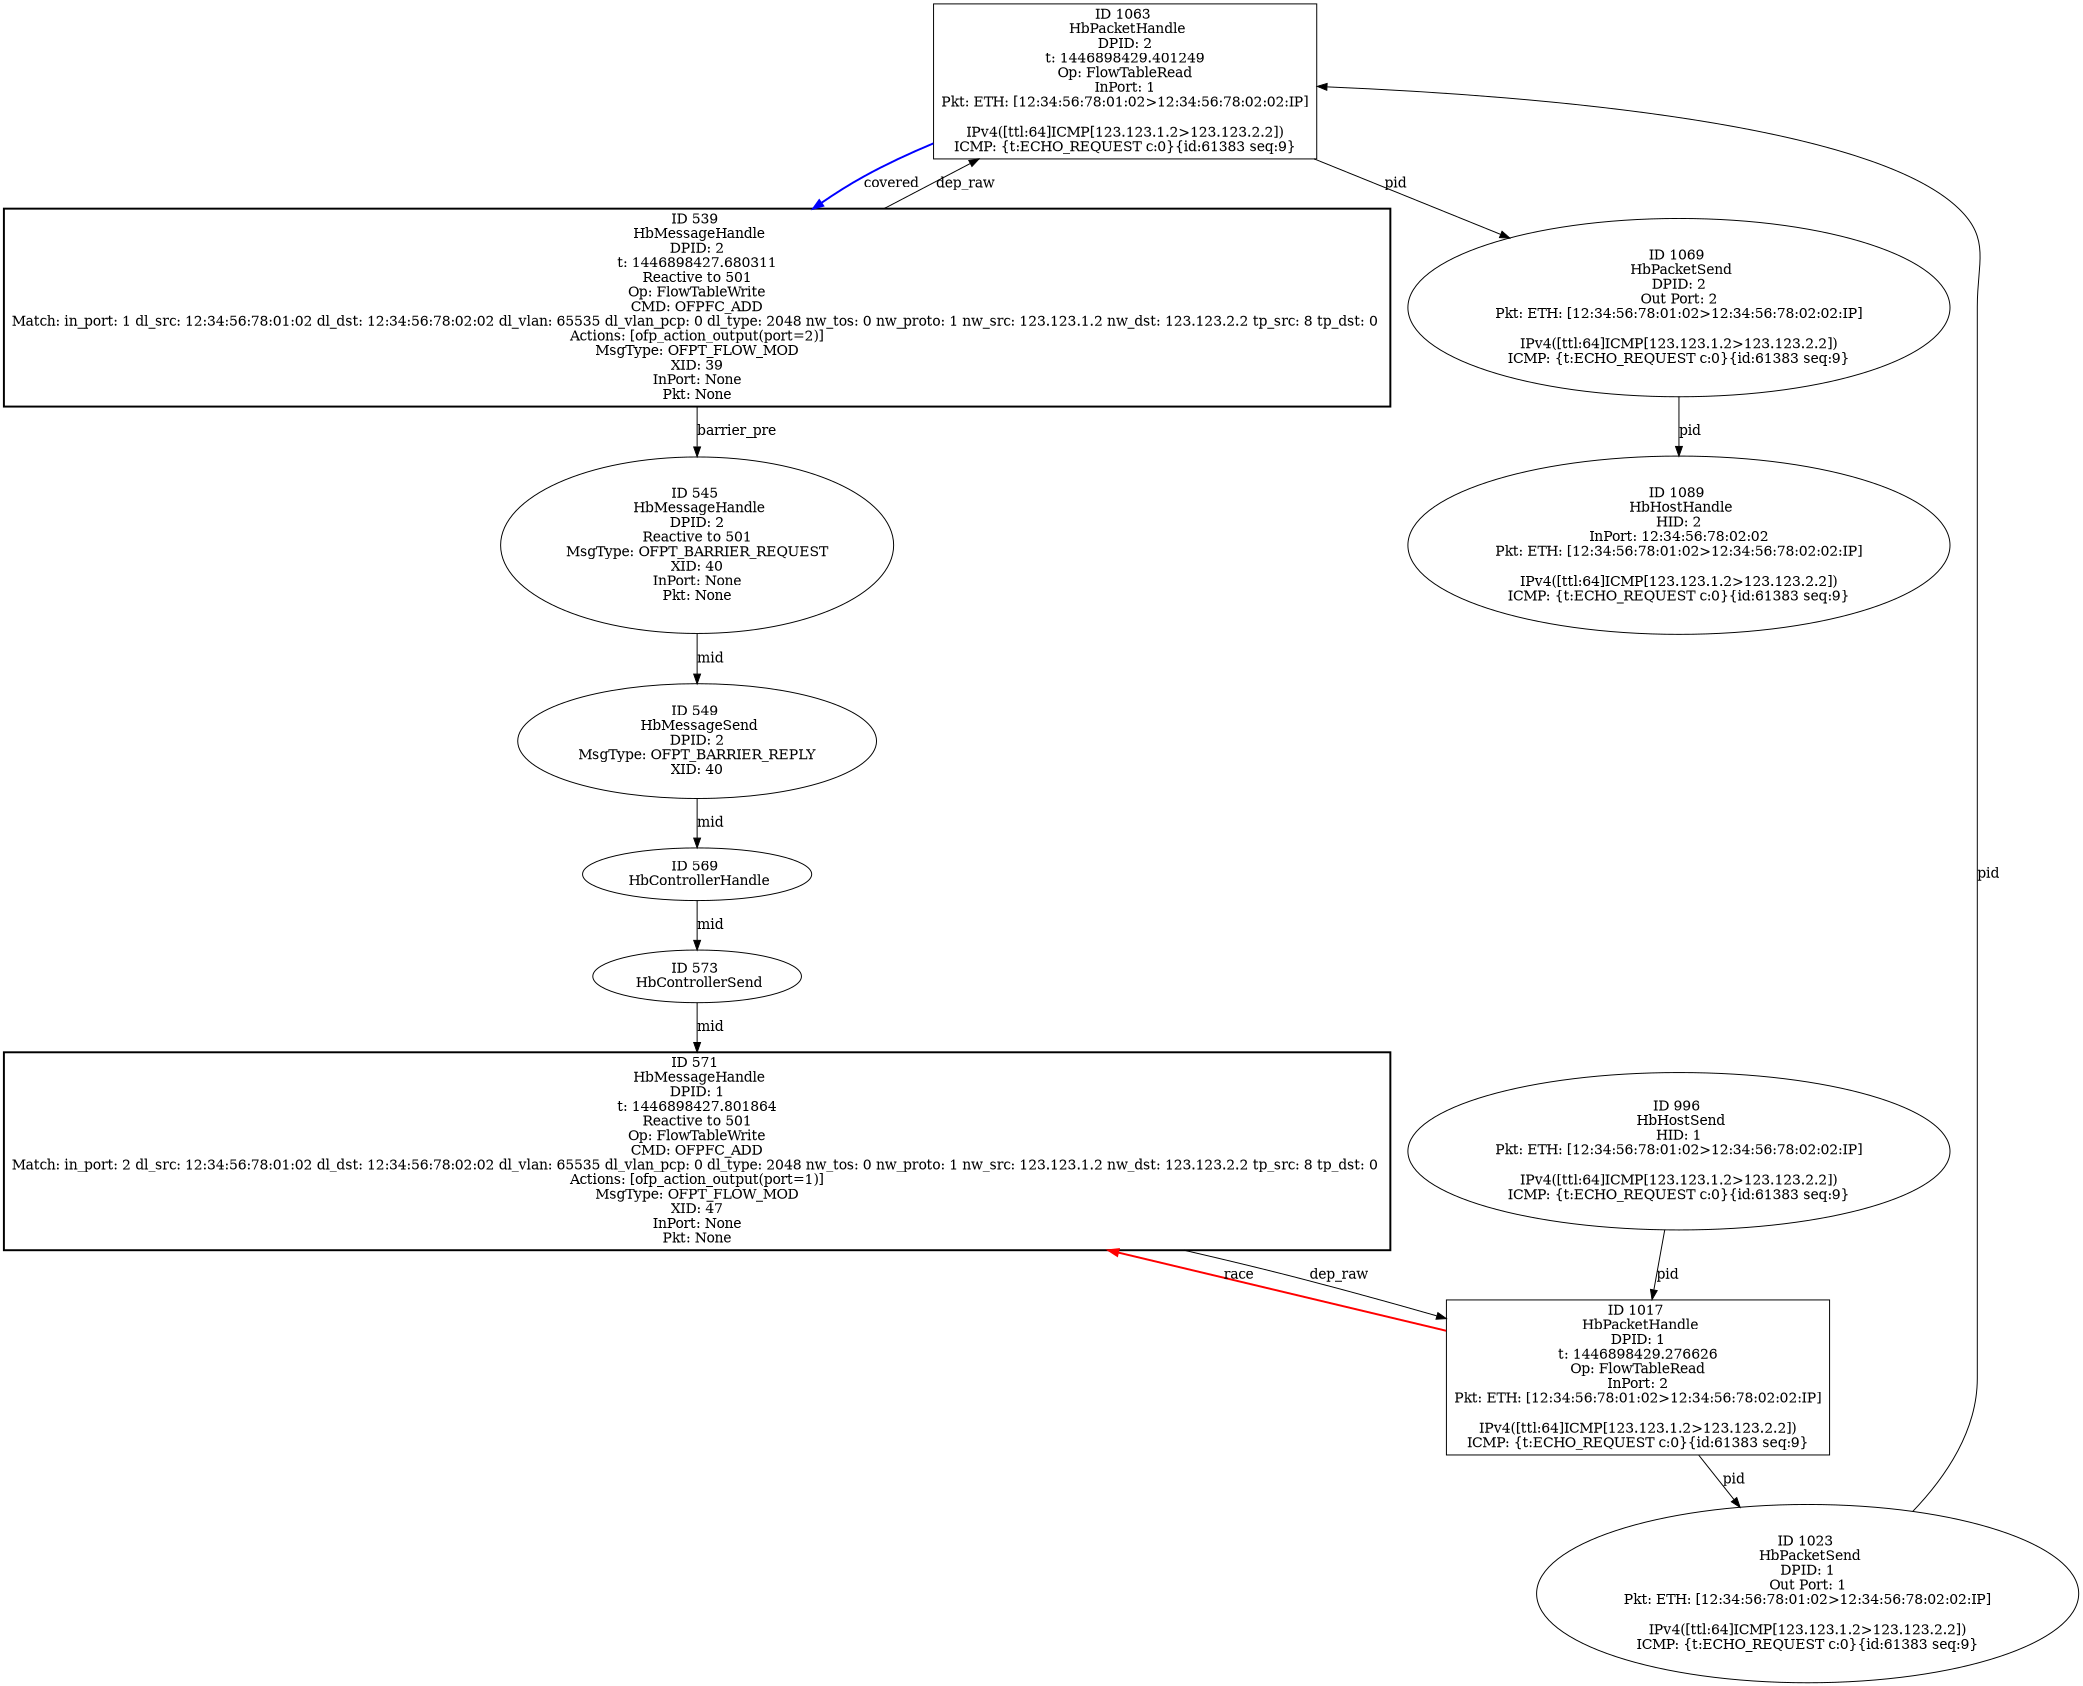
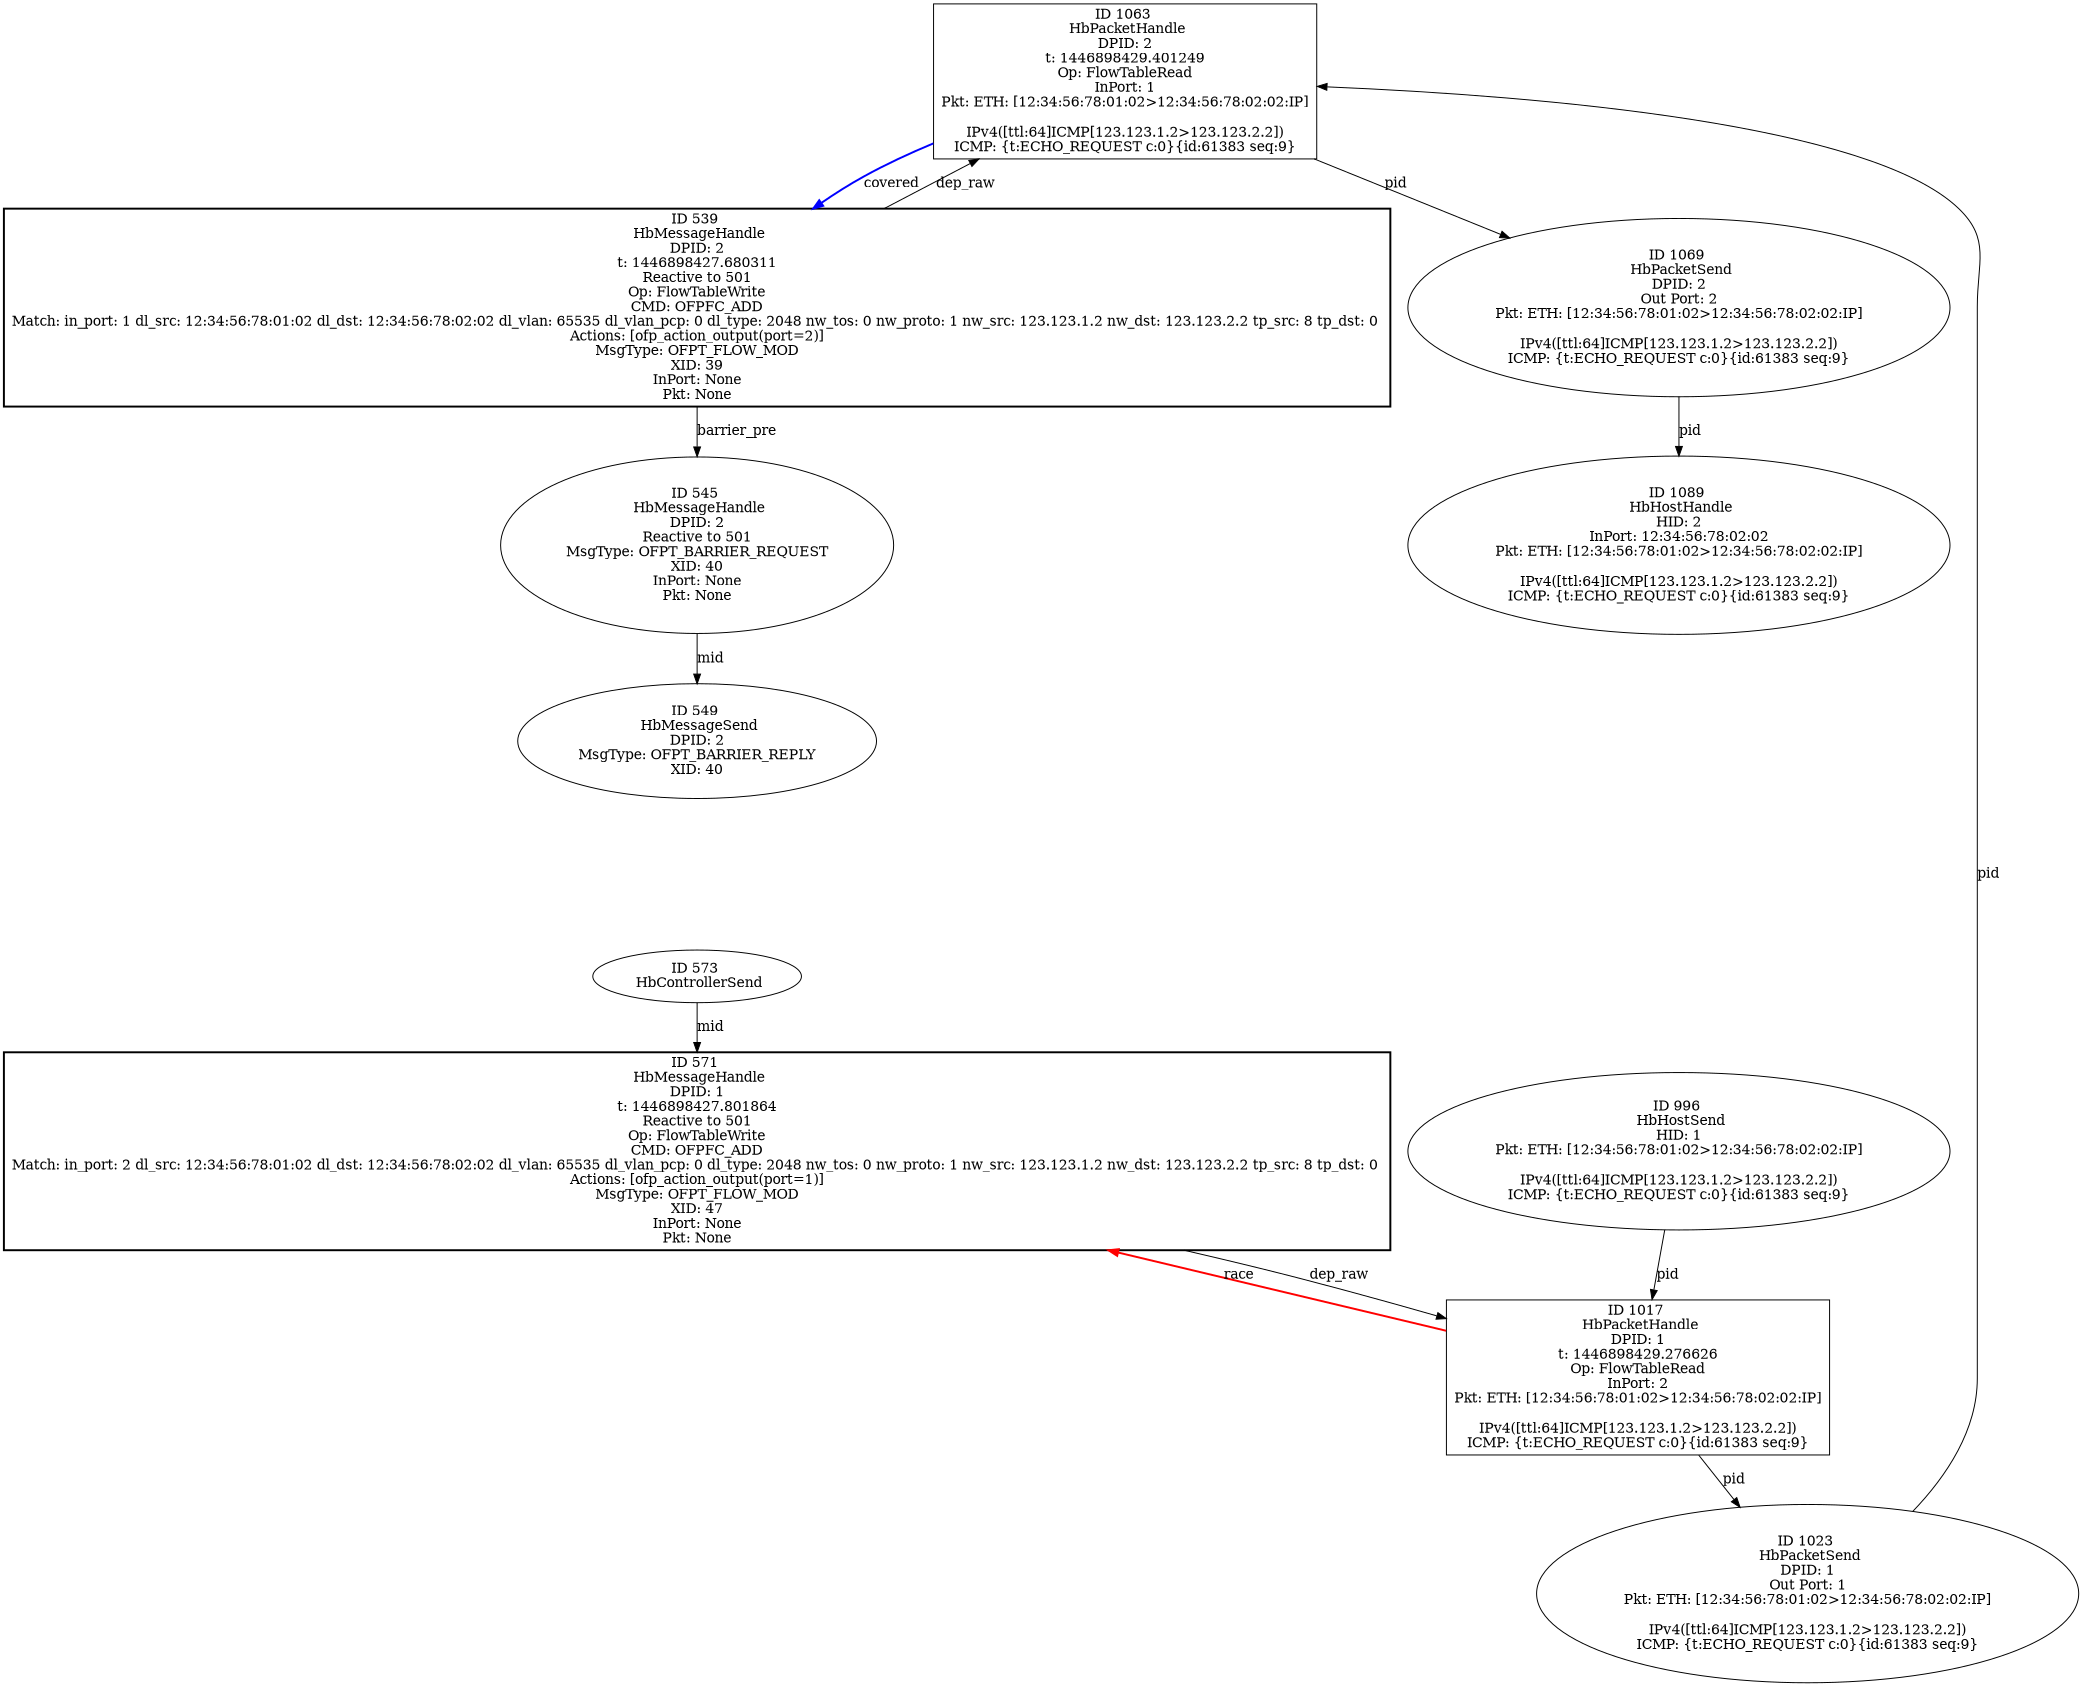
node "ID 569 HbControllerHandle": removed
